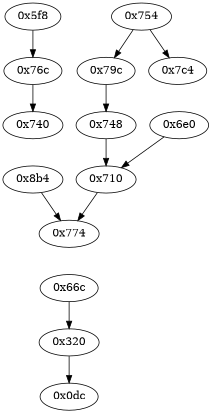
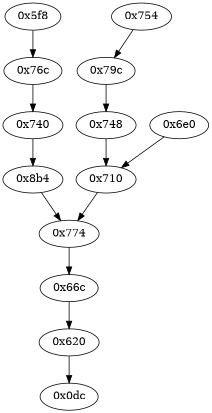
node "0x7c4": removed
edge "0x740" -> "0x8b4": added
edge "0x774" -> "0x66c": added
node "0x320": label "0x320" -> "0x620"
